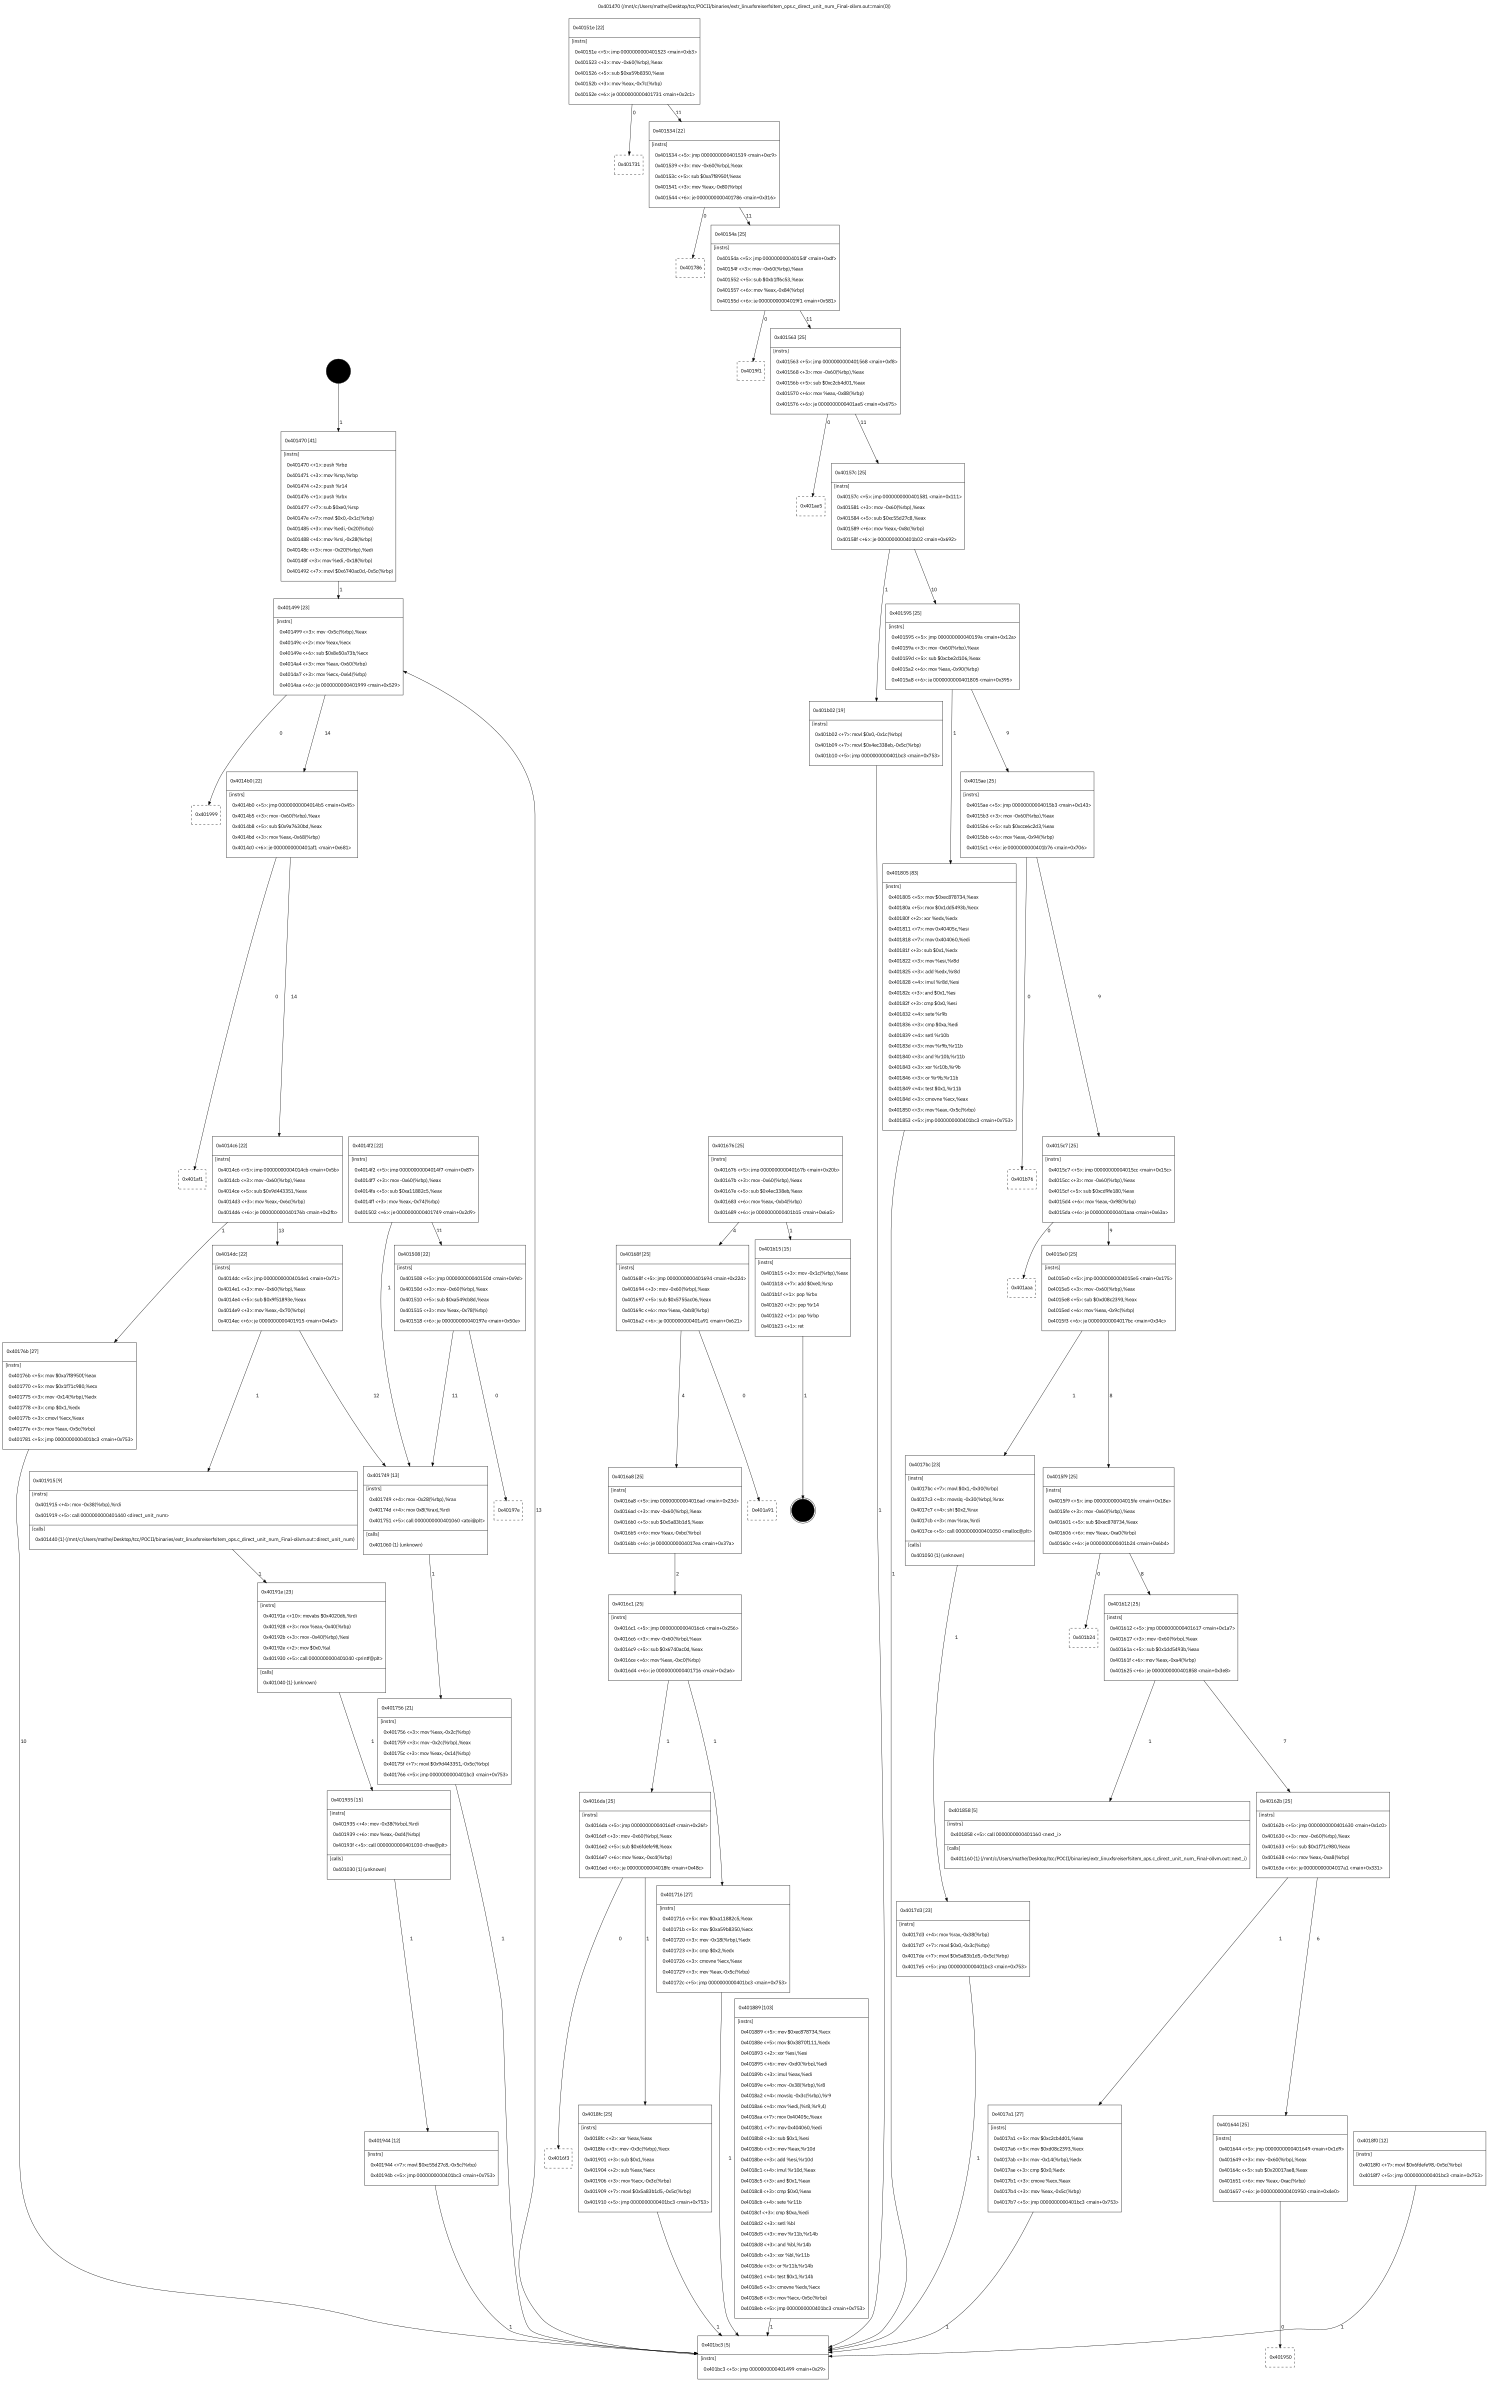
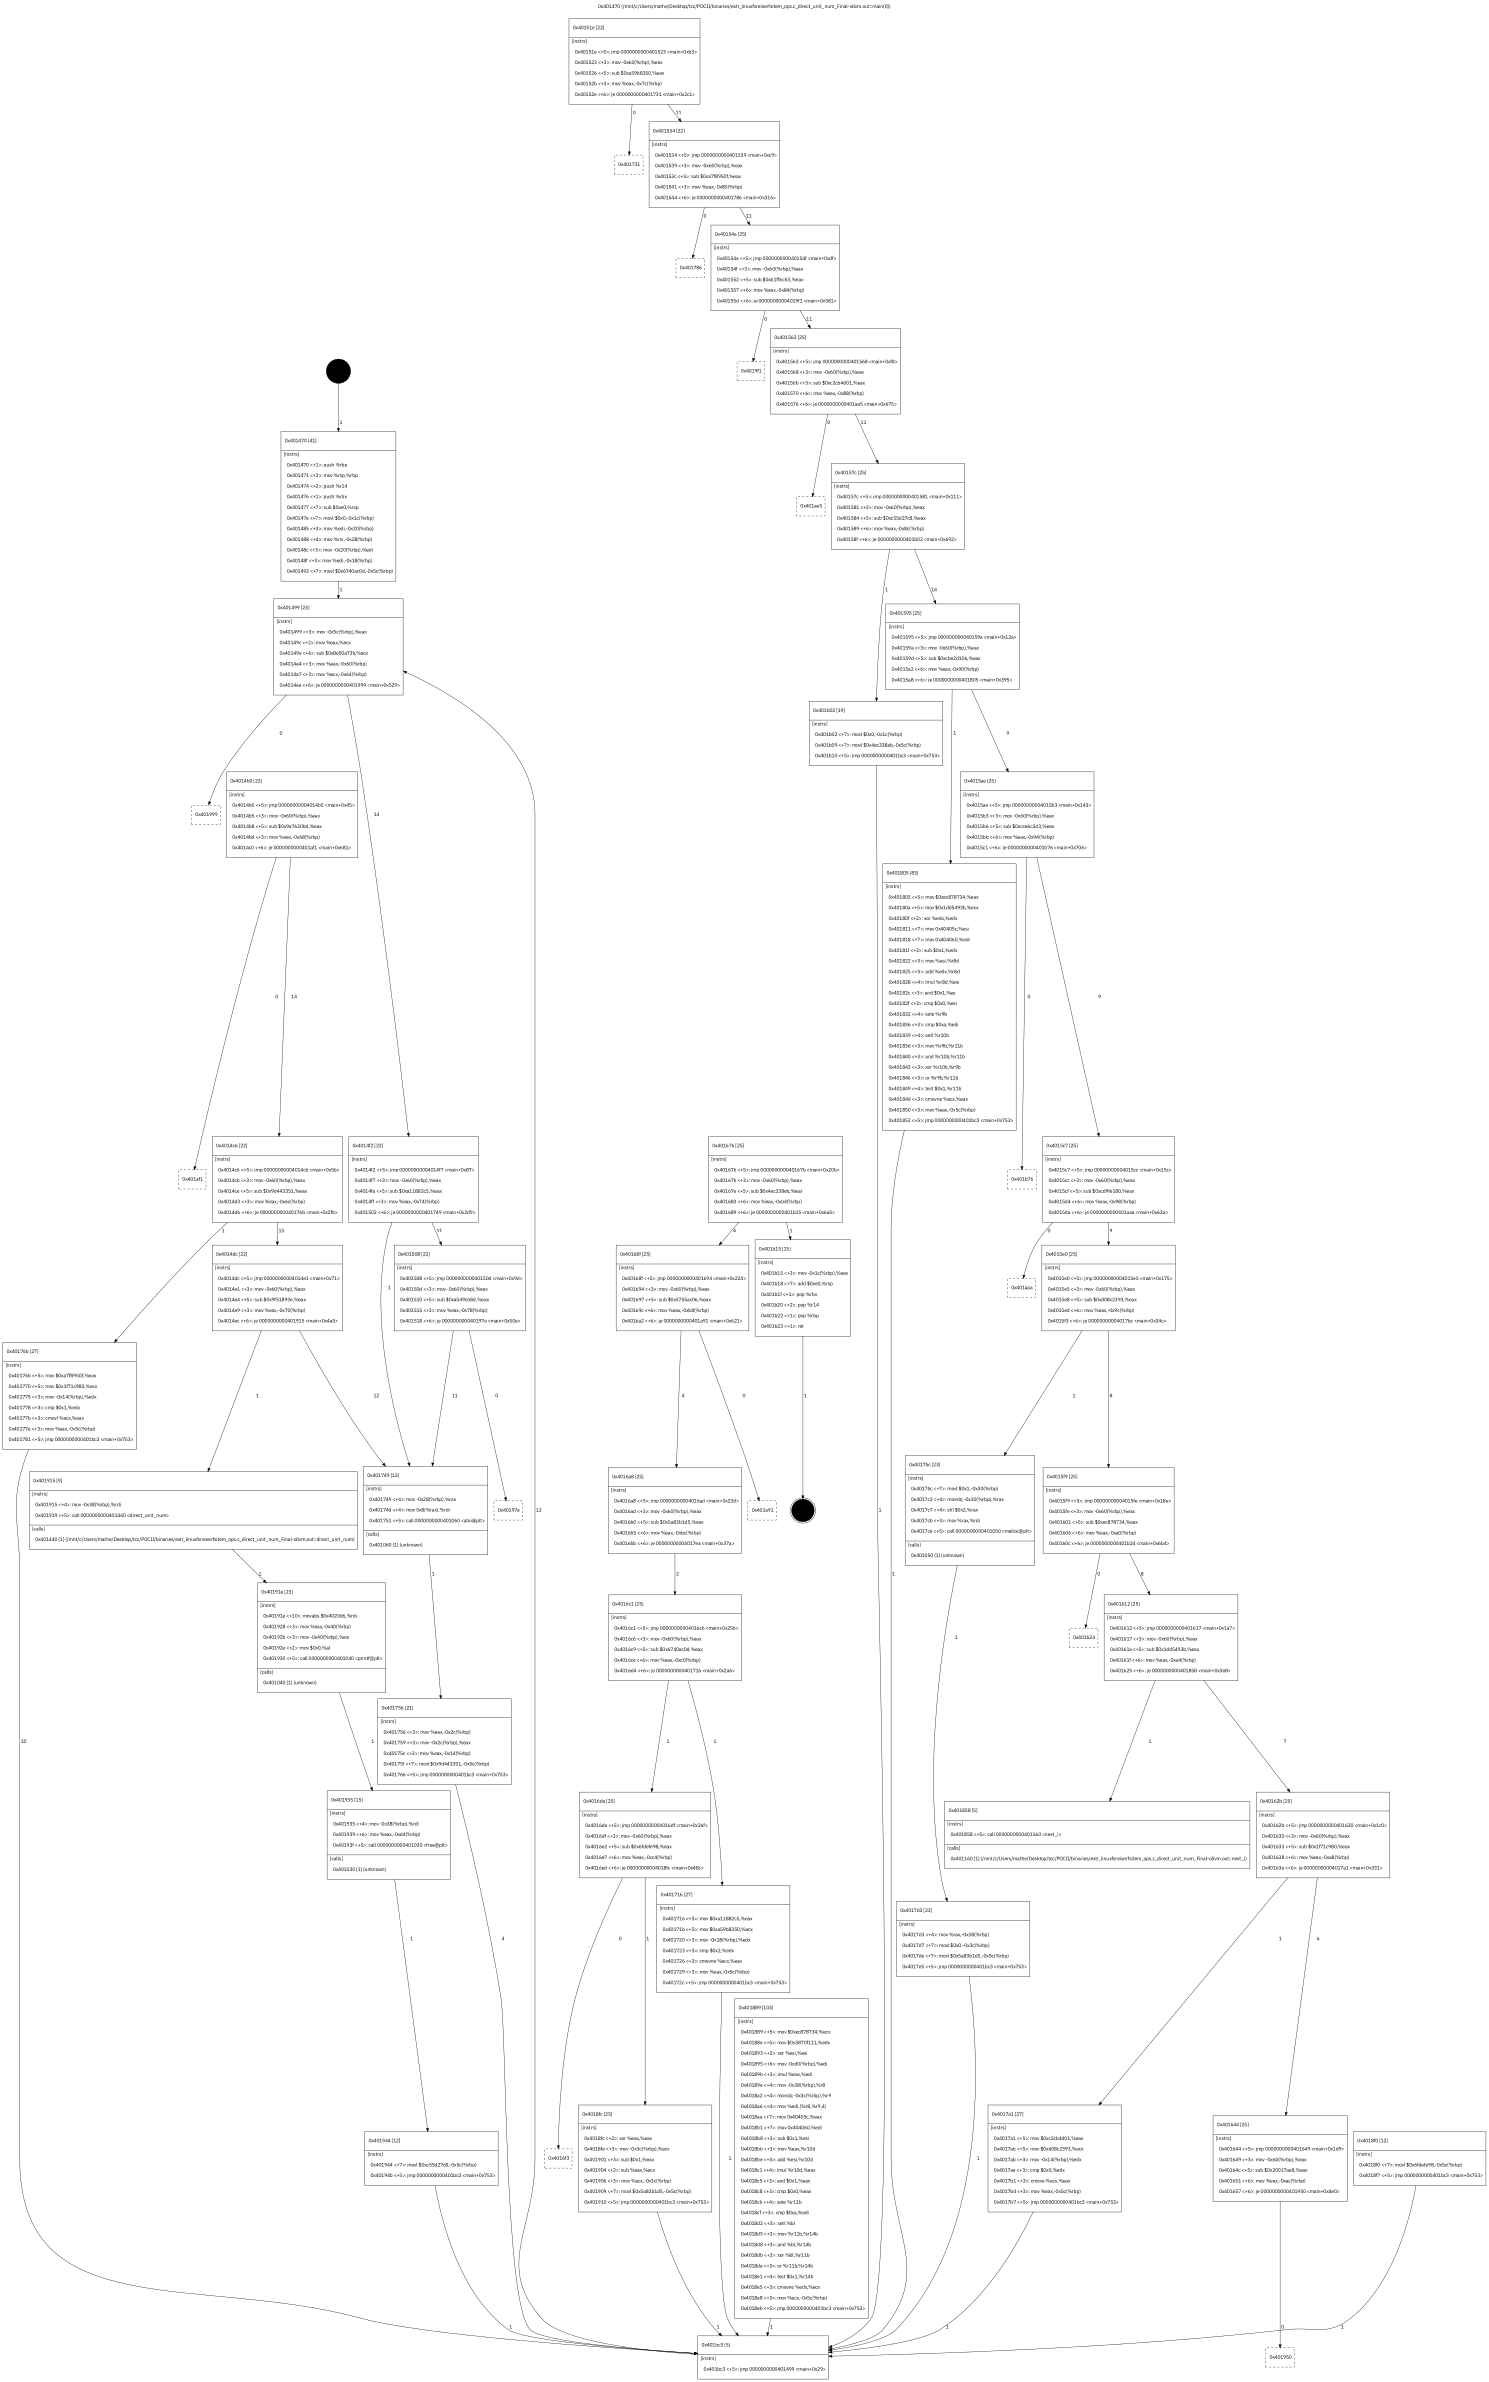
edge "0x40157c [25]" -> "0x401595 [25]": label " 10" -> " 14"
edge "0x401499 [23]" -> "0x4014b0 [22]": now "0x401499 [23]" -> "0x4014f2 [22]"
edge "0x401756 [21]" -> "0x401bc3 [5]": label " 1" -> " 4"
